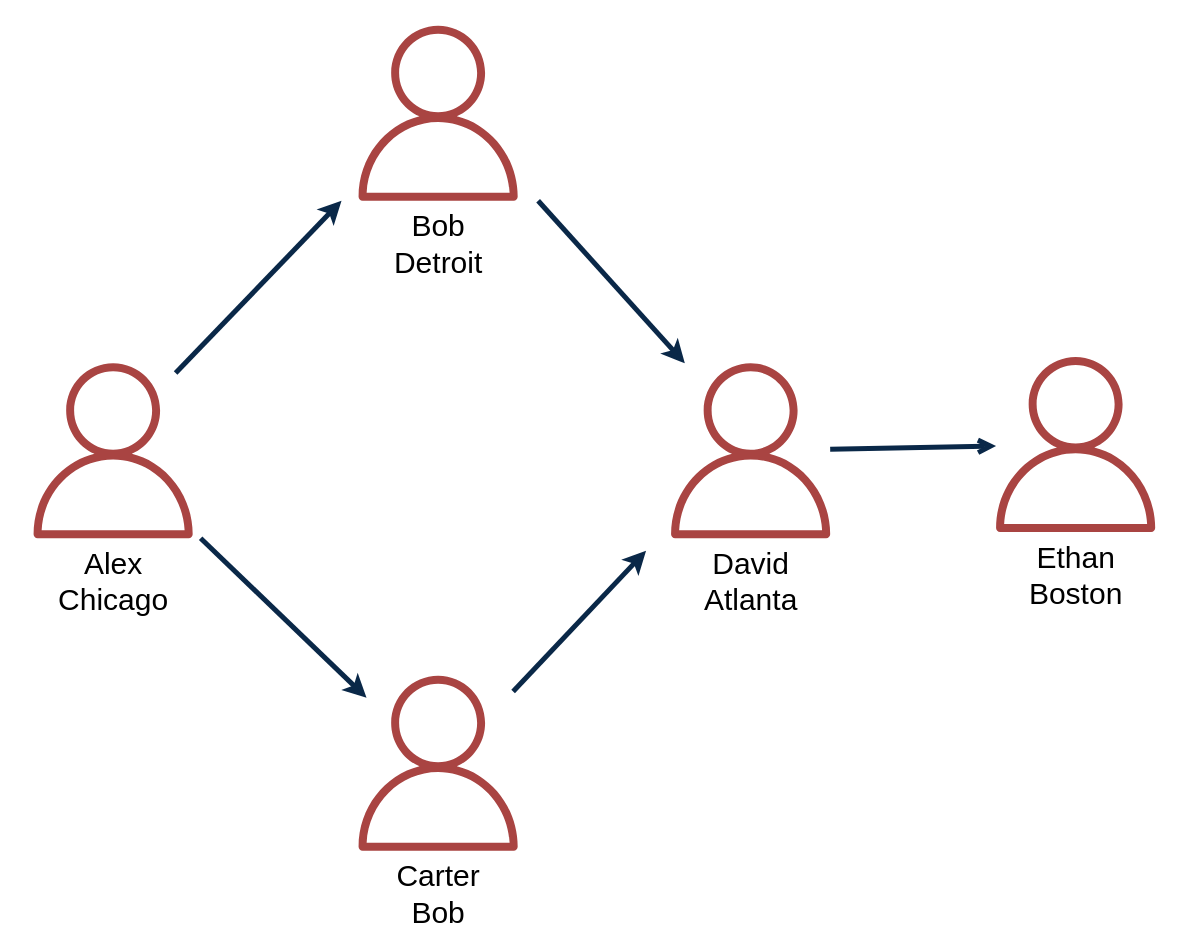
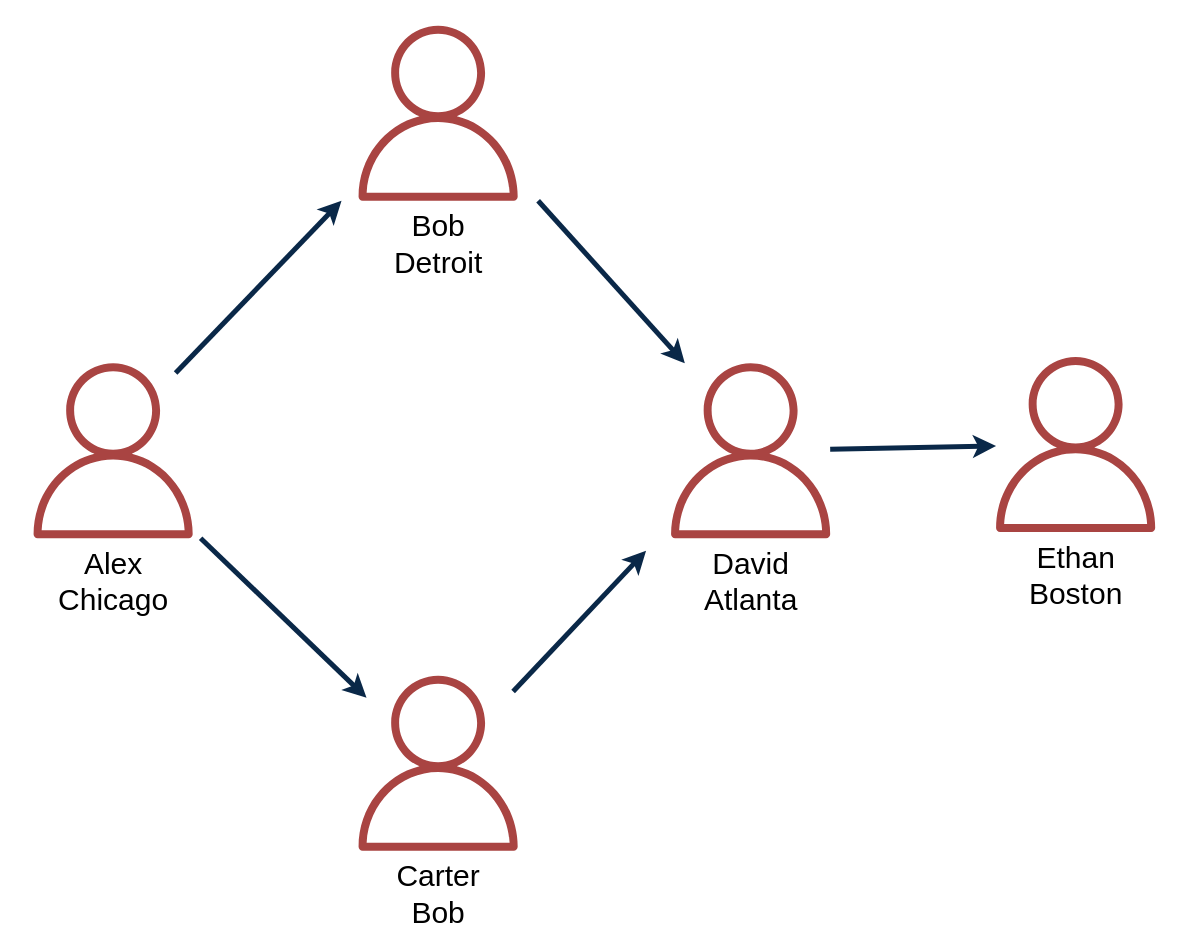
edge "David Atlanta" -> "Ethan Boston": arrowhead open -> classic
